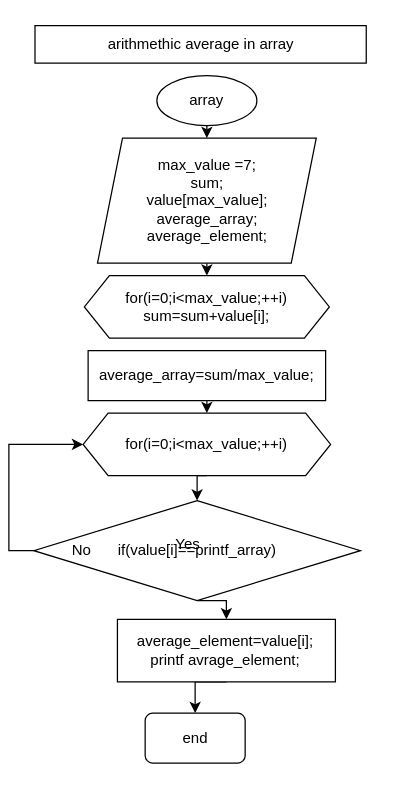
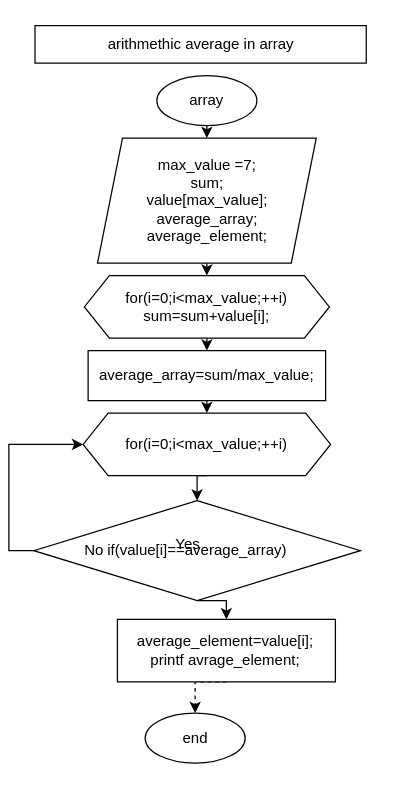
edge "for(i=0;i<max_value;++i) sum=sum+value[i];" -> "average_array=sum/max_value;": added
node "No": moved (82, 551) -> (94, 551)
node "if(value[i]==printf_array)": label "if(value[i]==printf_array)" -> "if(value[i]==average_array)"
edge "average_element=value[i]; printf avrage_element;" -> "end": style solid -> dashed
node "end": shape rounded rectangle -> ellipse
